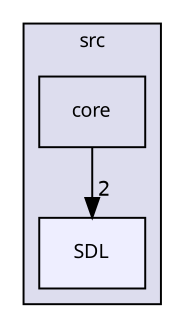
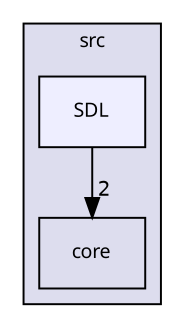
edge "core" -> "SDL": reversed
